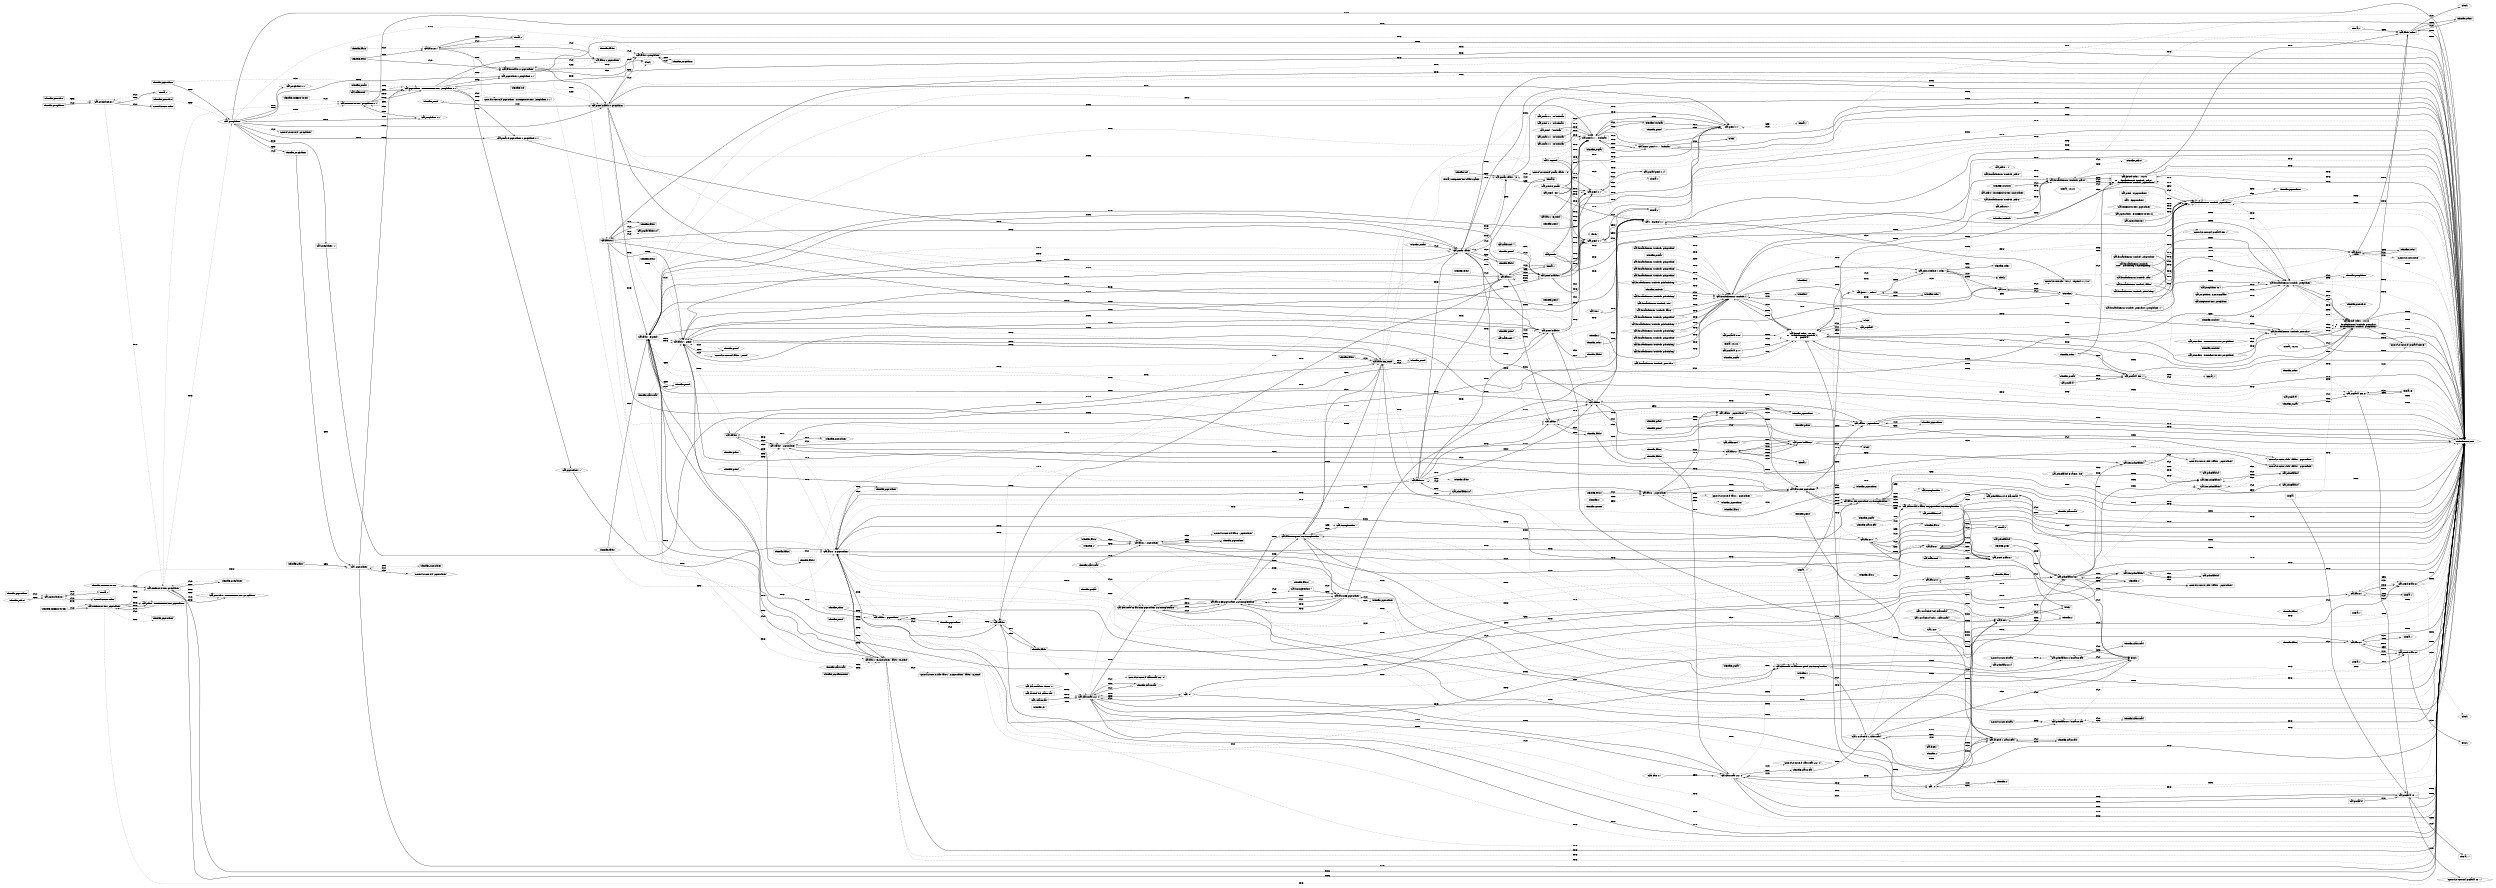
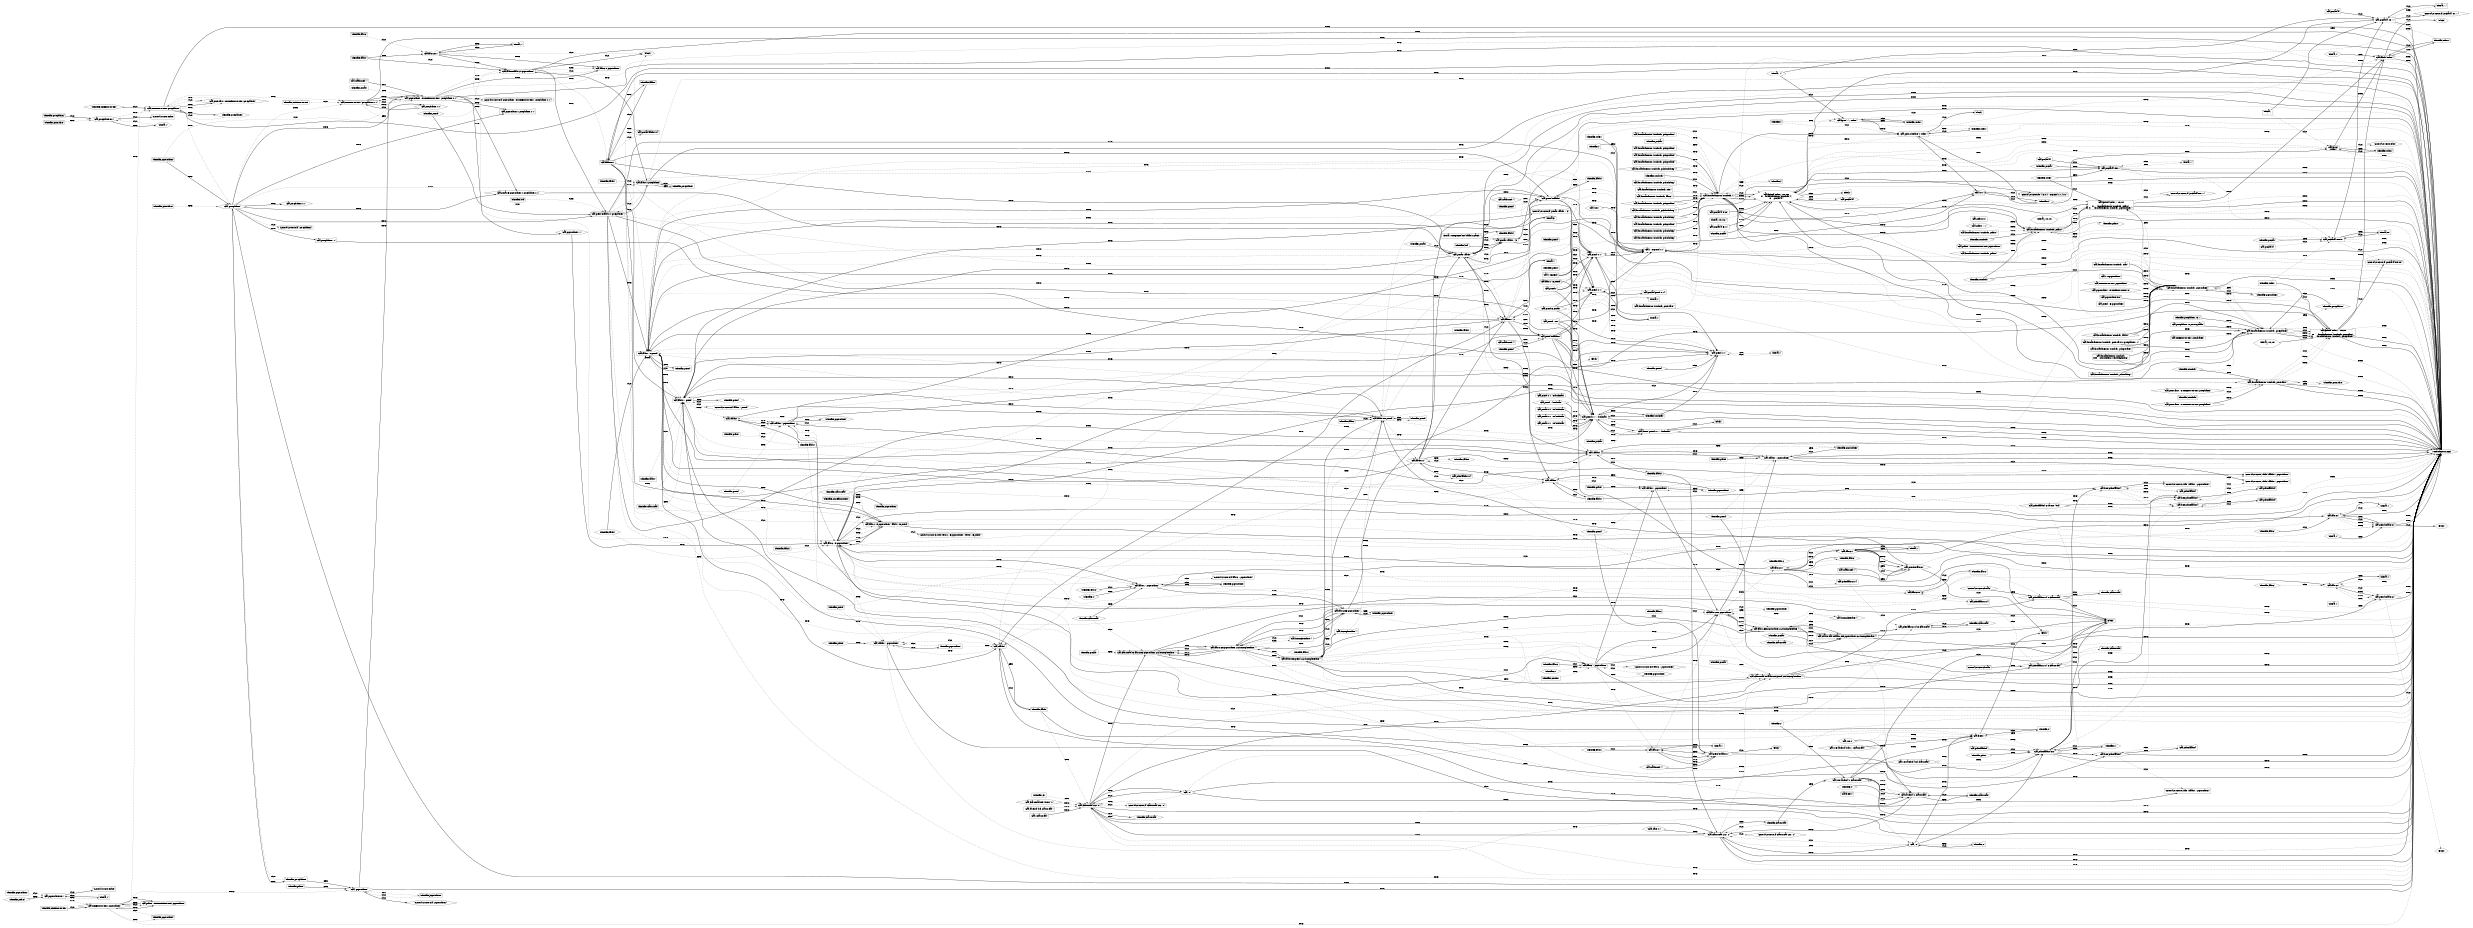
node "(Call,p_repl_lines != 1)": label "(Call,p_repl_lines != 1)" -> "(Identifier,p_repl_lines != 1)"
edge "(Call,s = savebuf (buf, chars_read))" -> "(Call,savebuf (s, chars_read))": removed, label "DDG:"
